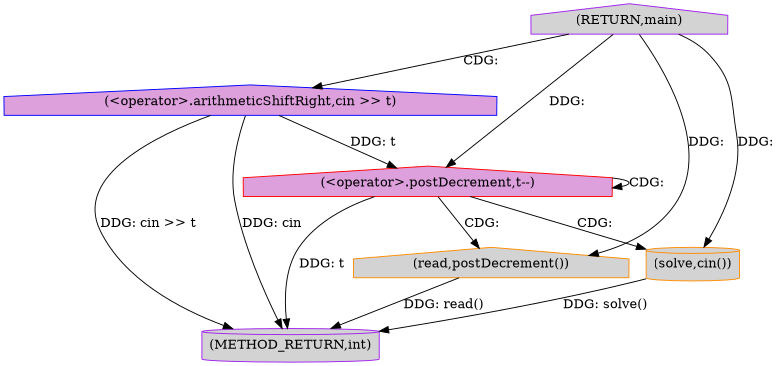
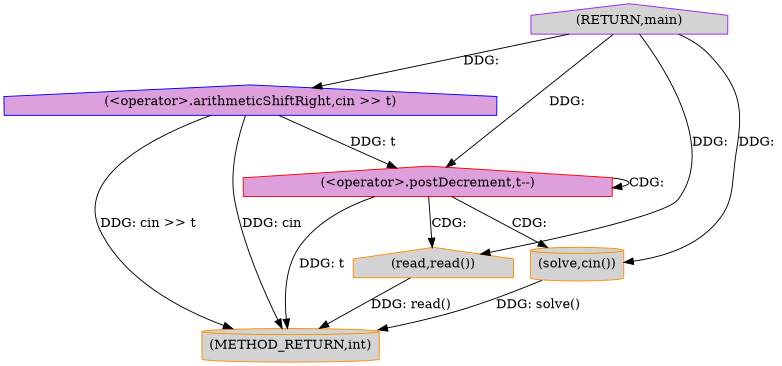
edge "(RETURN,main)" -> "(<operator>.arithmeticShiftRight,cin >> t)": label "CDG: " -> "DDG: "
node "(read,postDecrement())": label "(read,postDecrement())" -> "(read,read())"
node "(METHOD_RETURN,int)": color purple -> darkorange
